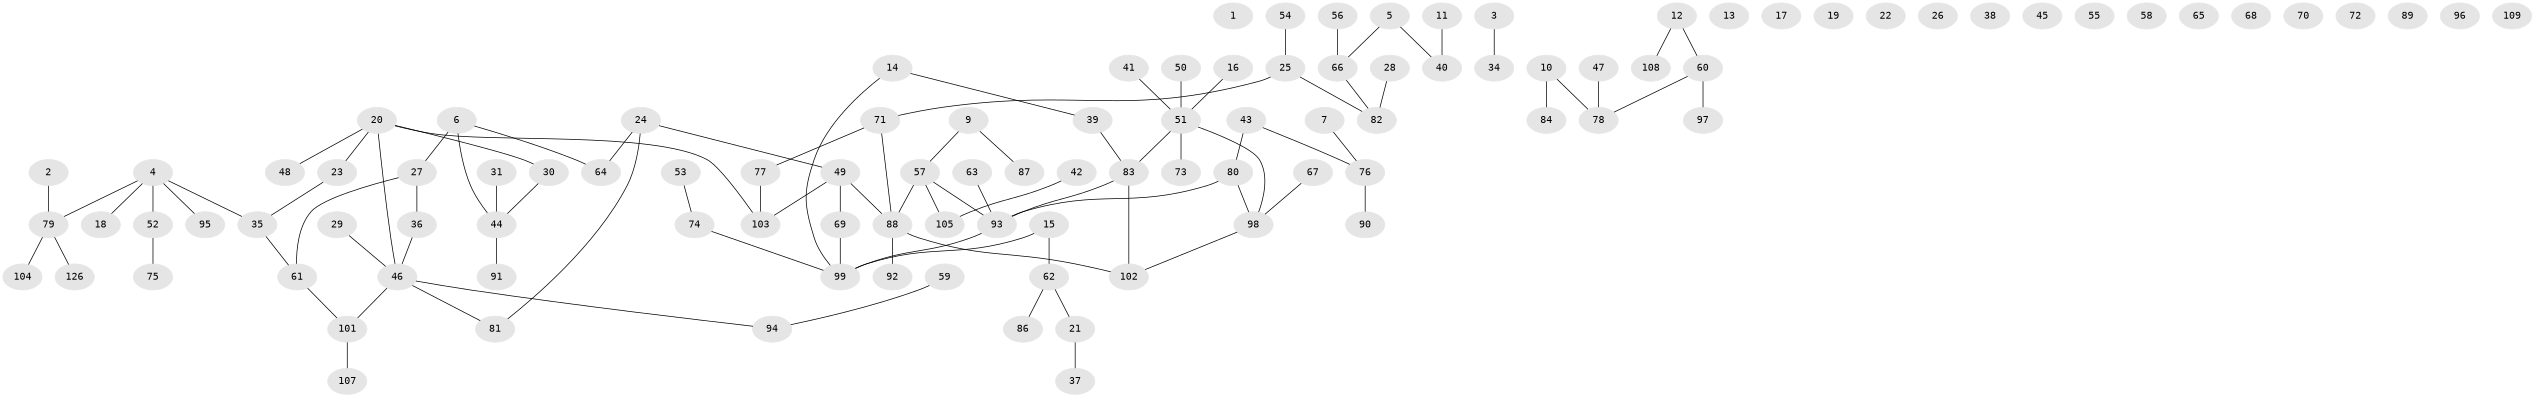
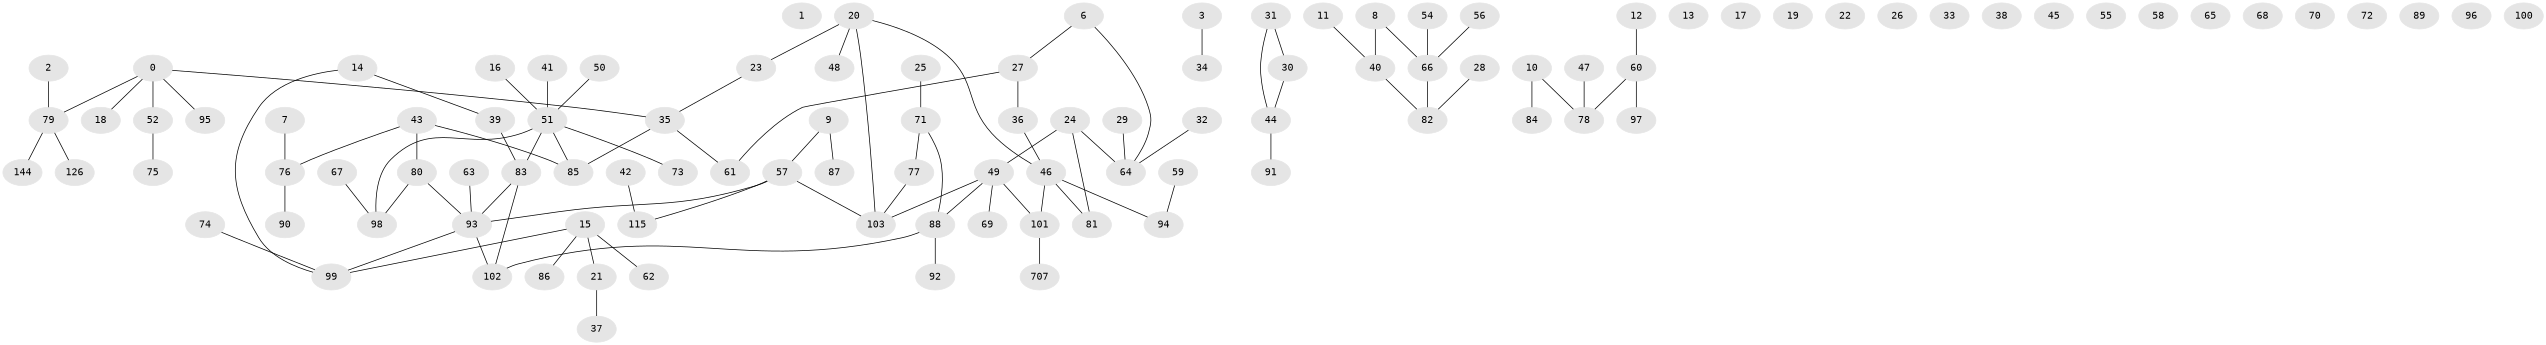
node "5": label "5" -> "8"
node "33": added
node "109": label "109" -> "100"
edge "54" -- "25": now "54" -- "66"
node "108": removed
edge "25" -- "82": now "40" -- "82"
node "32": added
edge "20" -- "30": now "31" -- "30"
node "4": label "4" -> "0"
node "85": added
node "53": removed
edge "6" -- "44": removed
edge "57" -- "88": now "57" -- "103"
node "105": label "105" -> "115"
edge "29" -- "46": now "29" -- "64"
edge "69" -- "99": removed
edge "98" -- "102": now "93" -- "102"
node "104": label "104" -> "144"
edge "61" -- "101": now "49" -- "101"
edge "62" -- "86": now "15" -- "86"
edge "62" -- "21": now "15" -- "21"
node "107": label "107" -> "707"
